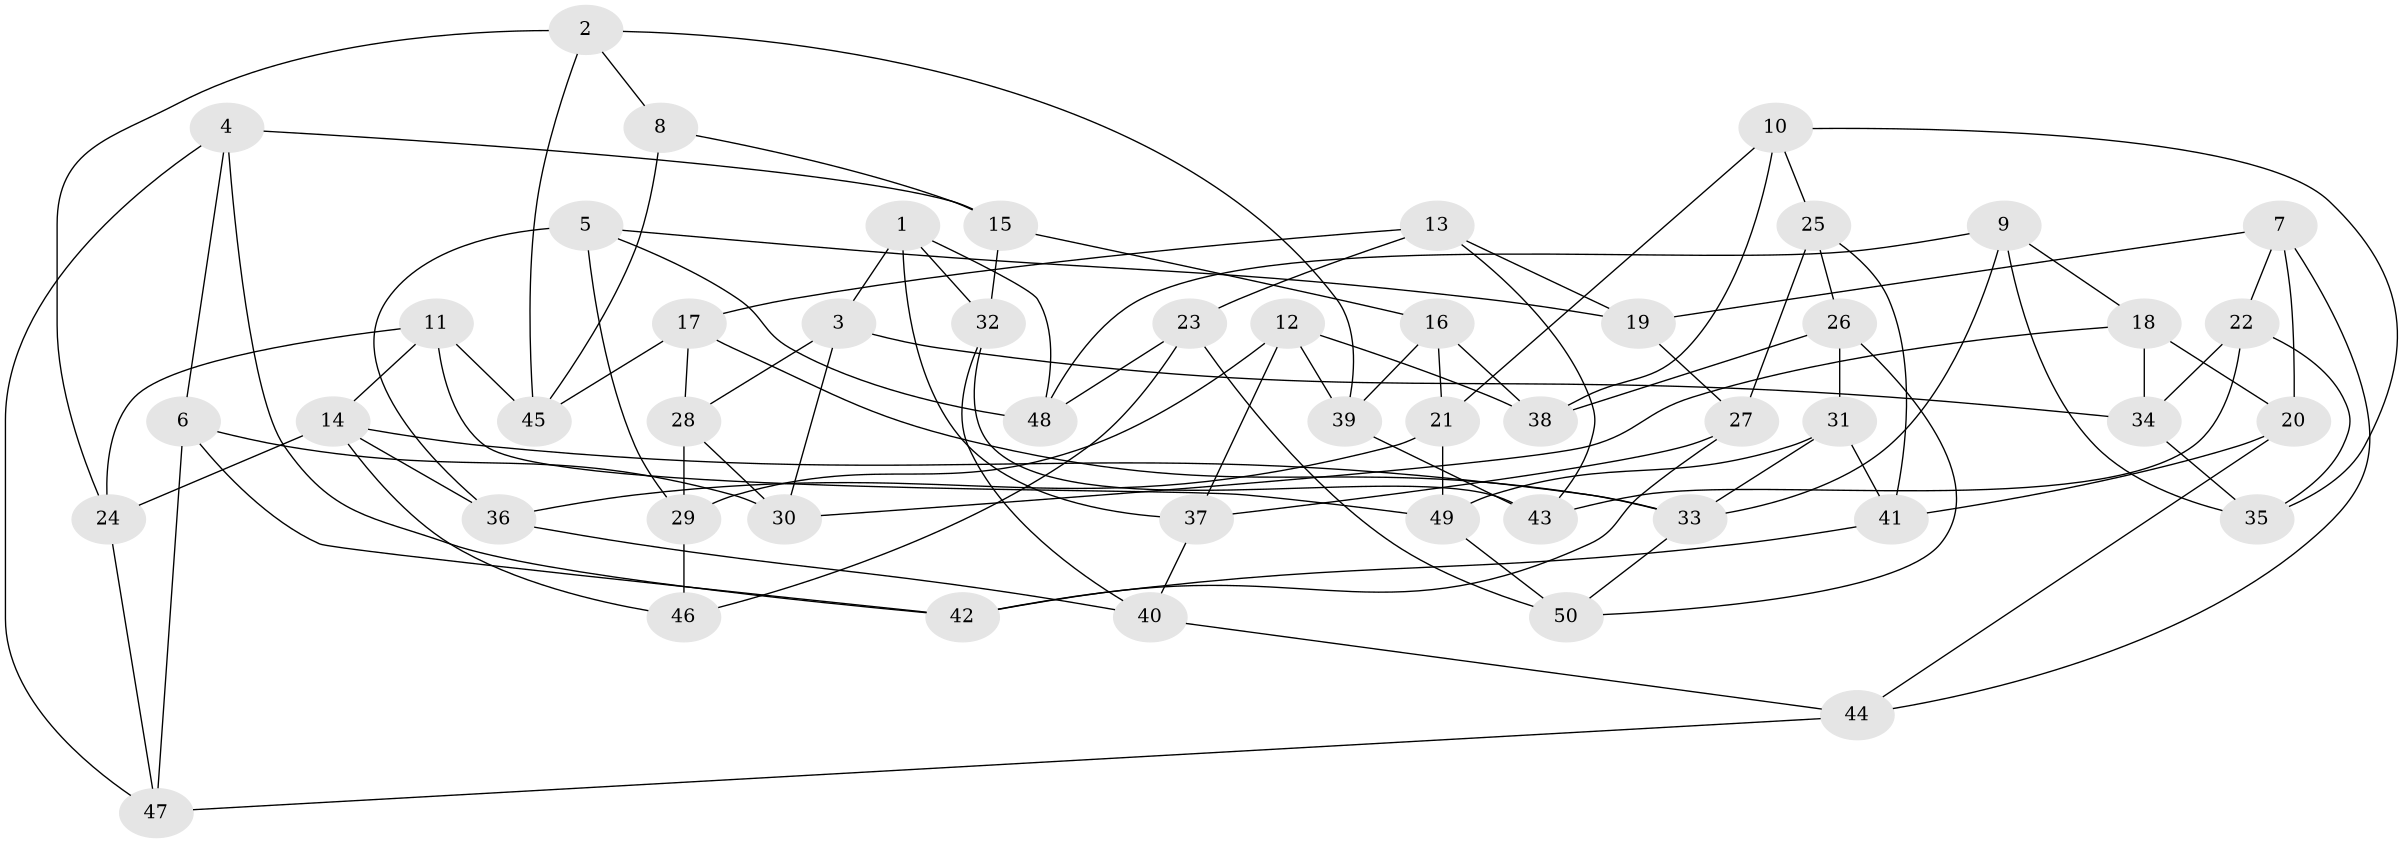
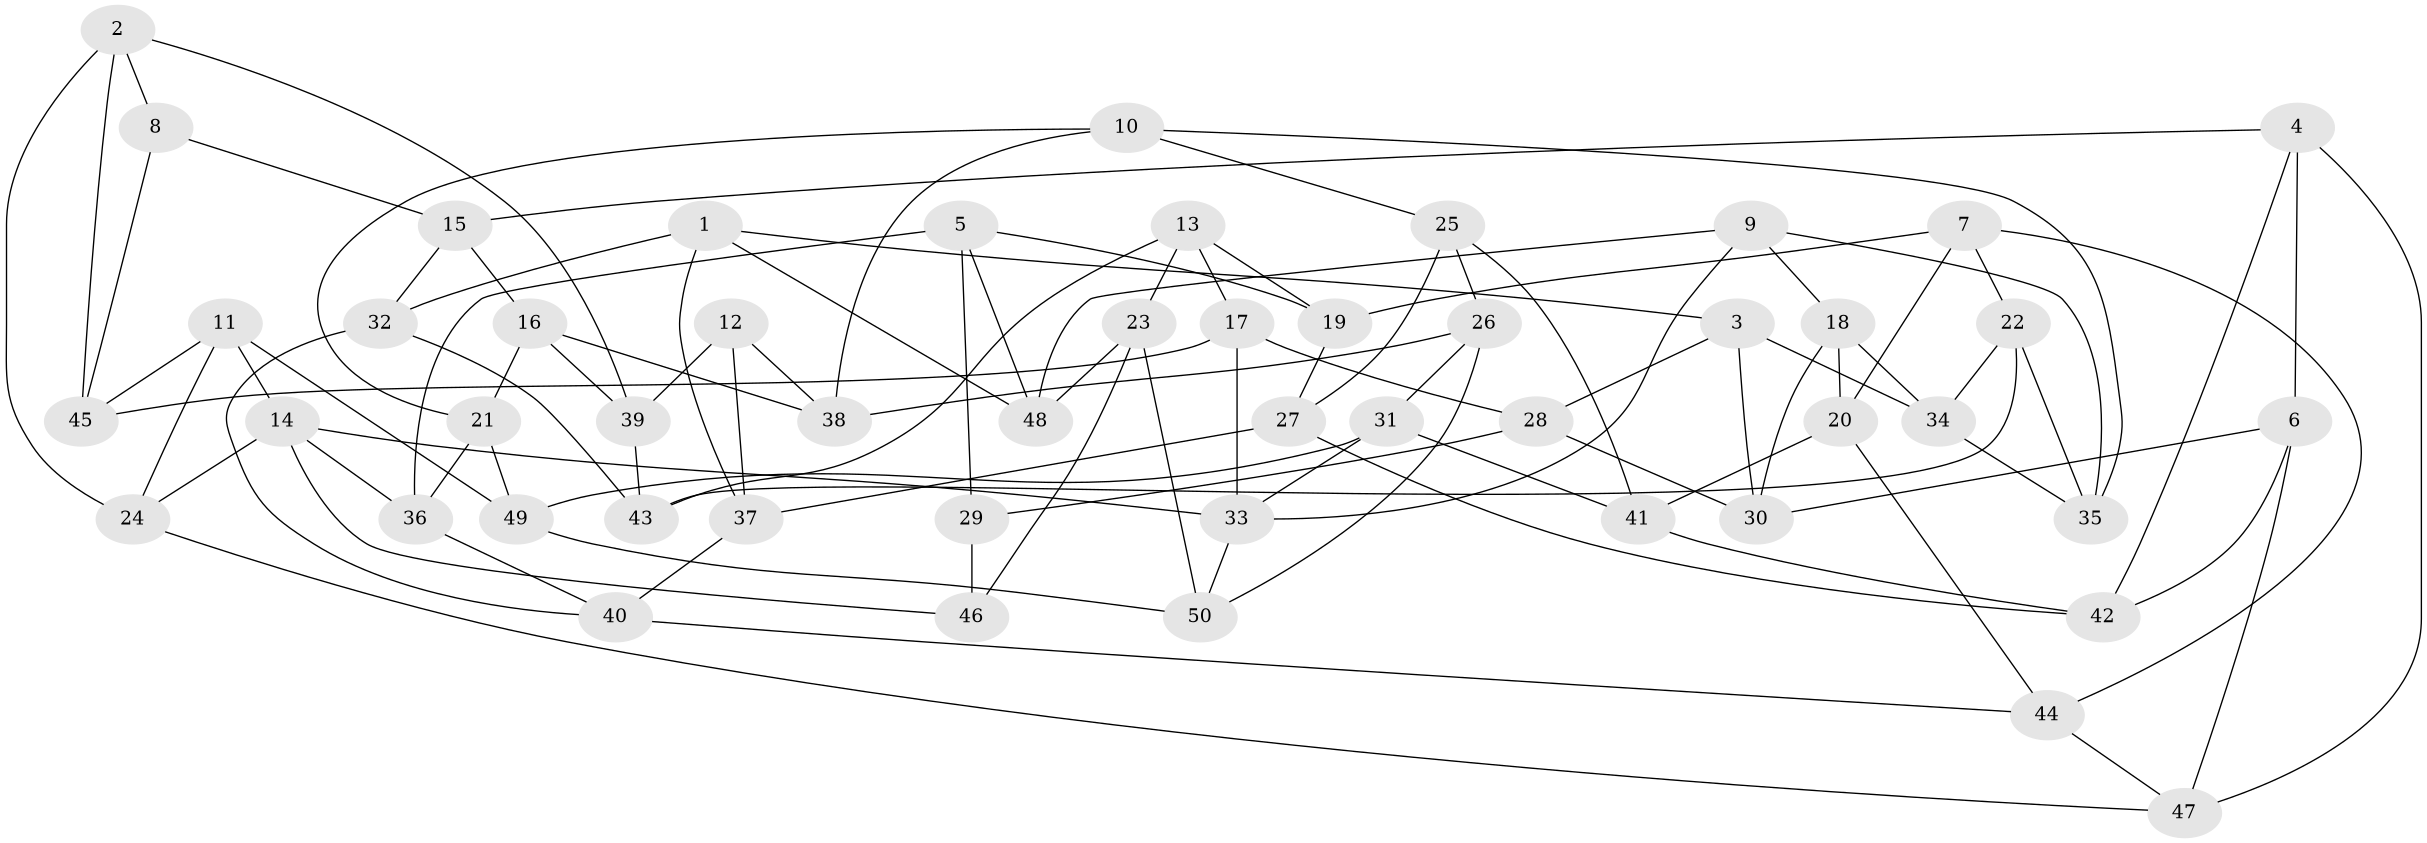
edge "12" -- "29": removed
